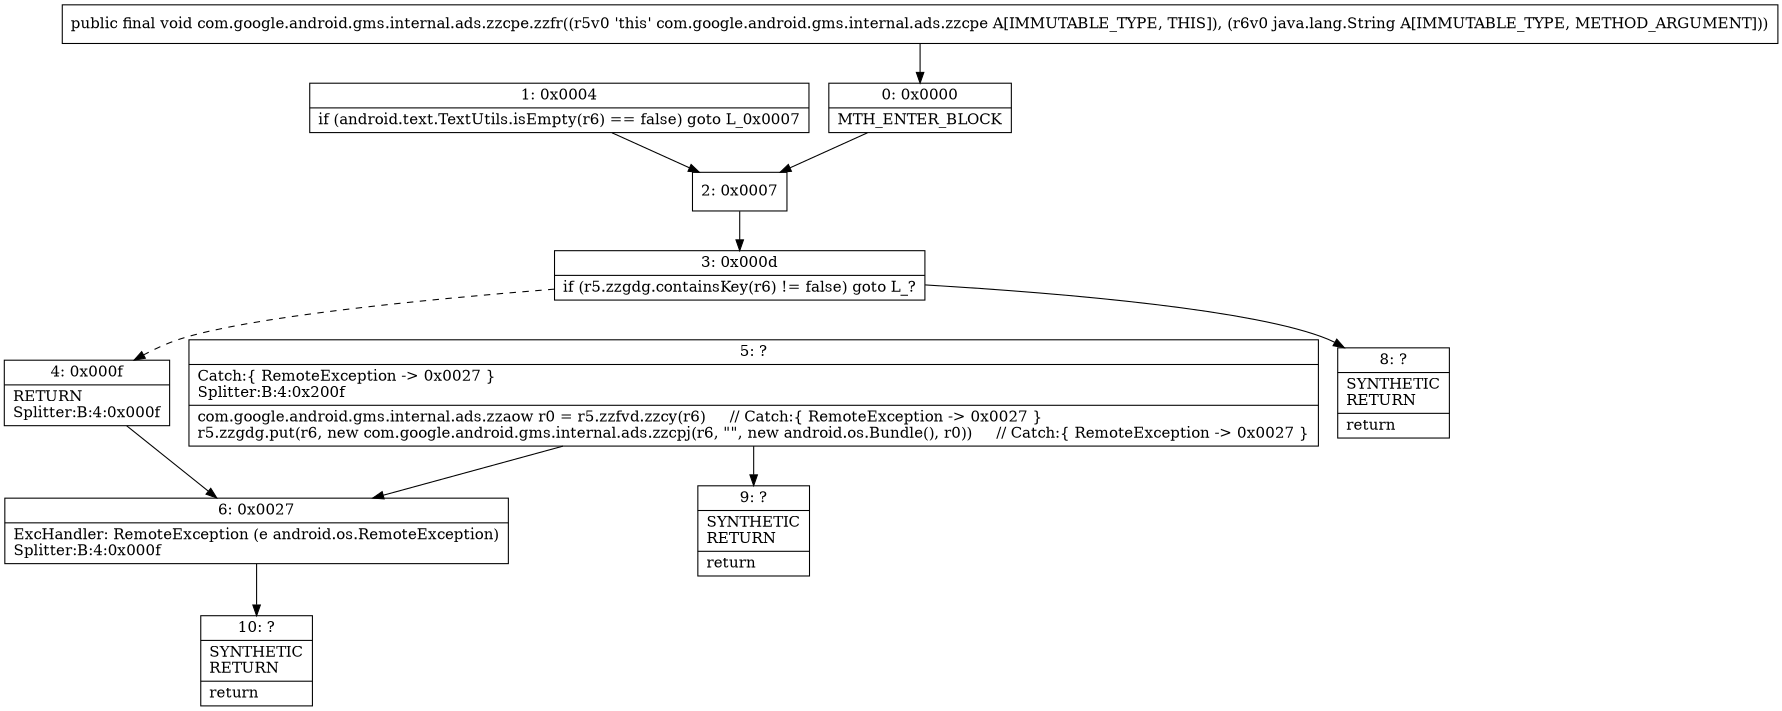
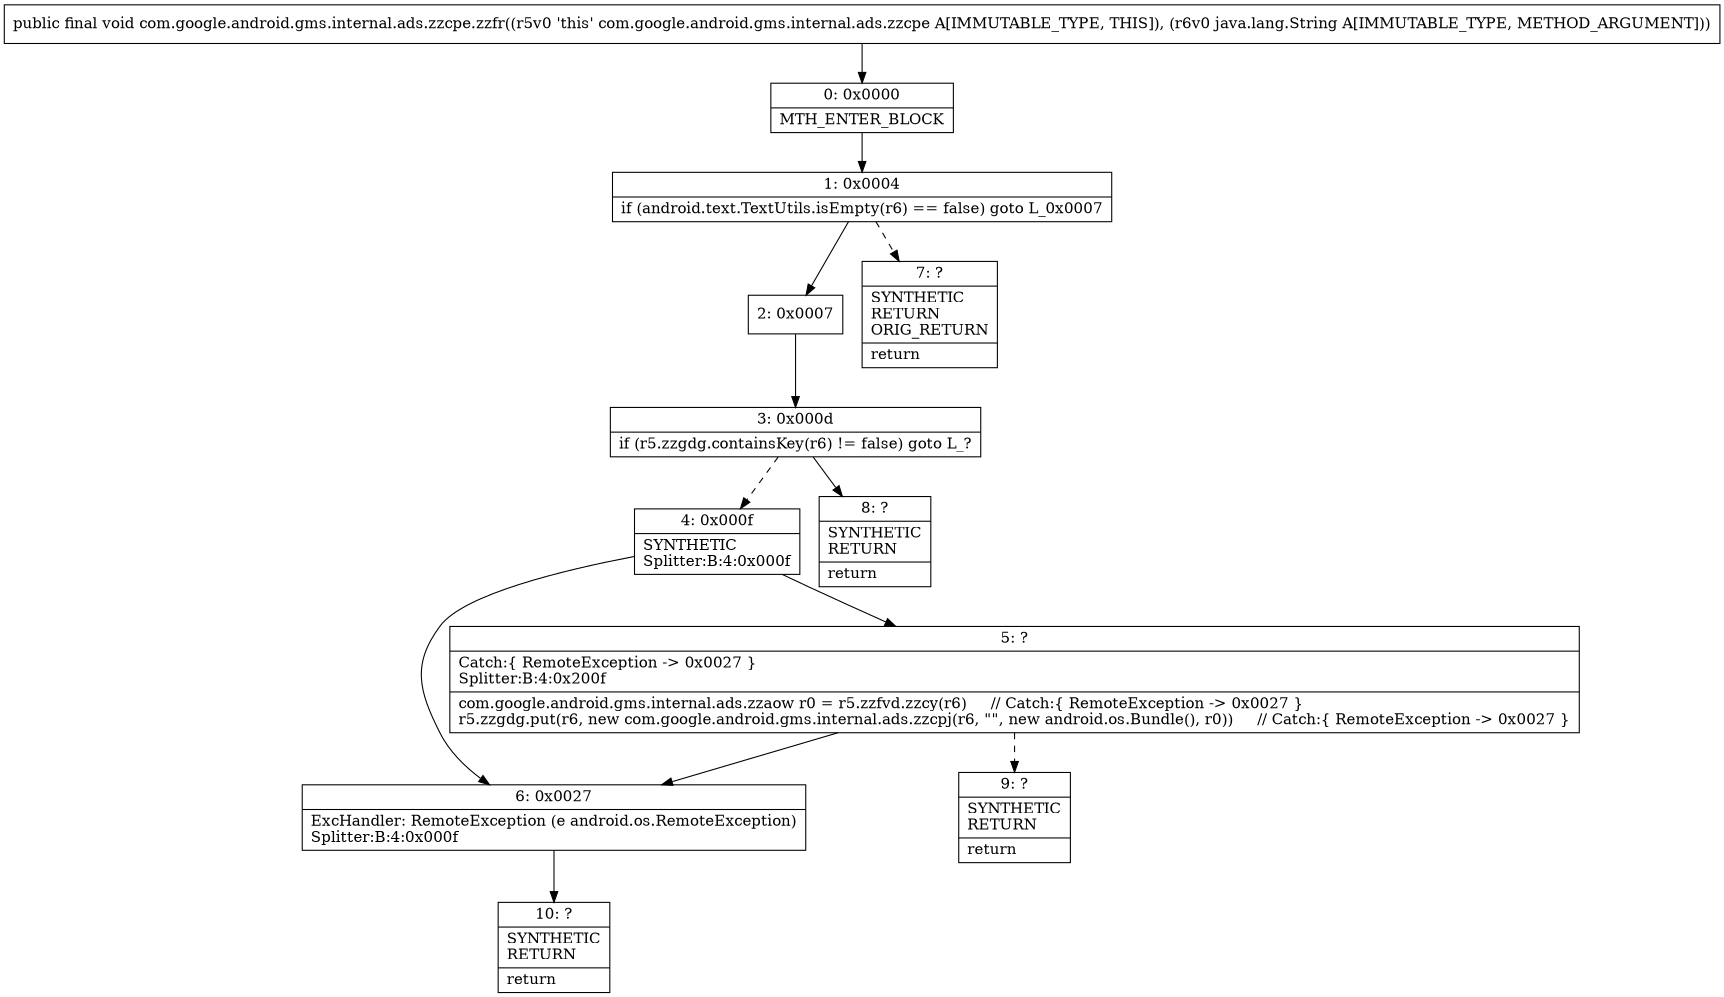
edge "0: 0x0000" -> "2: 0x0007": now "0: 0x0000" -> "1: 0x0004"
node "7: ?": added
node "4: 0x000f": text "RETURN" -> "SYNTHETIC"
edge "5: ?" -> "9: ?": style solid -> dashed
edge "4: 0x000f" -> "5: ?": added
